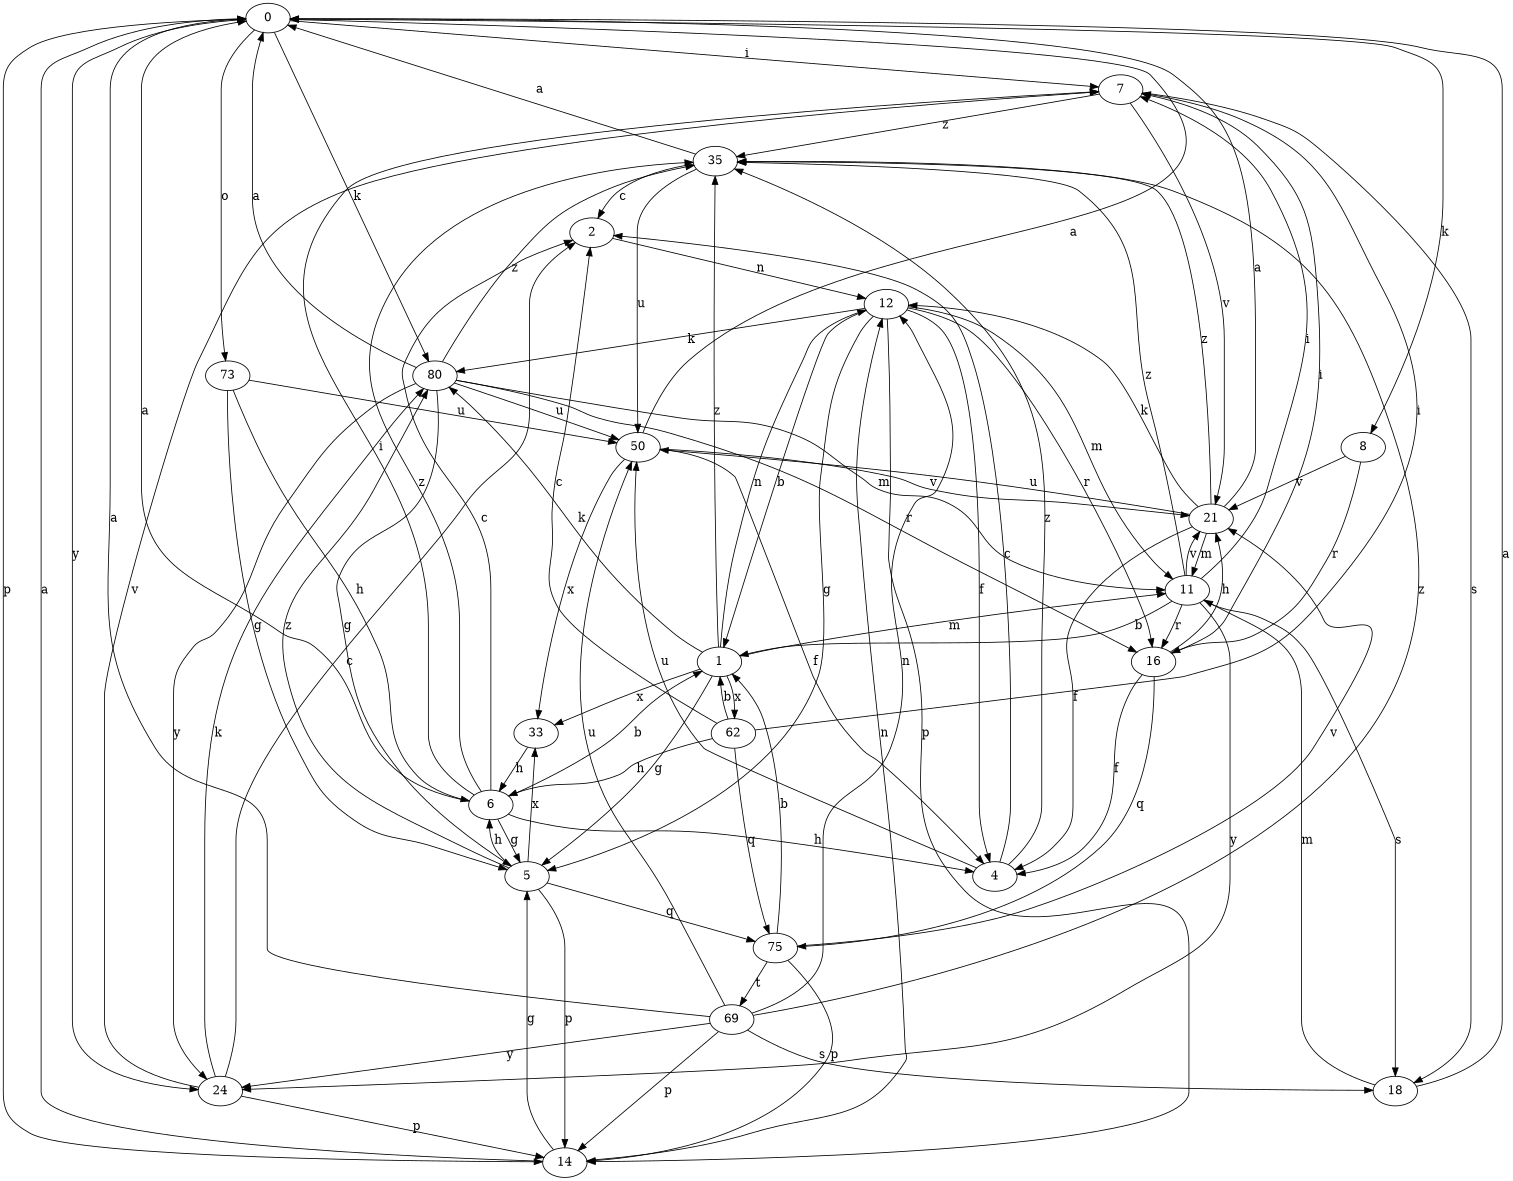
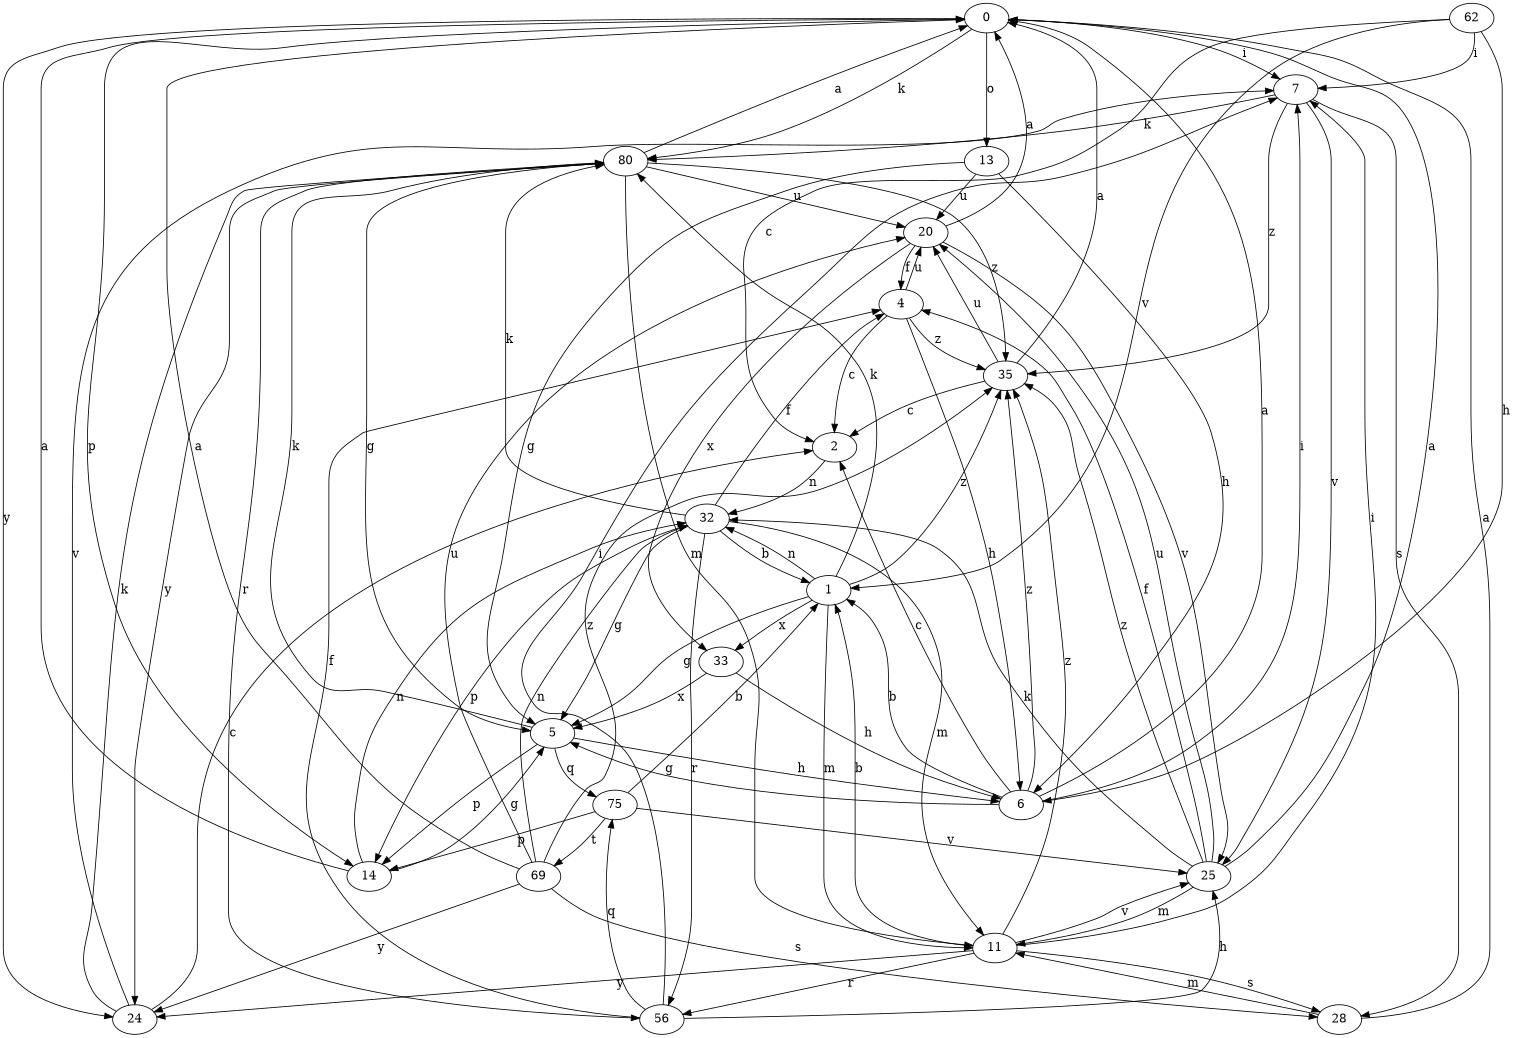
edge "7" -> "80": added, label "k"
node "12": label "12" -> "32"
node "73": label "73" -> "13"
node "50": label "50" -> "20"
node "8": removed
node "21": label "21" -> "25"
edge "5" -> "80": label "z" -> "k"
node "16": label "16" -> "56"
edge "1" -> "62": removed, label "x"
edge "62" -> "1": label "b" -> "v"
edge "5" -> "33": reversed
edge "6" -> "4": reversed
edge "62" -> "75": removed, label "q"
edge "69" -> "14": removed, label "p"
node "18": label "18" -> "28"
edge "24" -> "14": removed, label "p"
